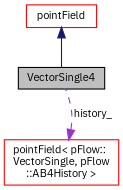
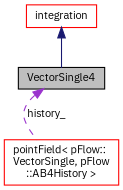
node "pointField": label "pointField" -> "integration"
edge "VectorSingle4" -> "pointField< pFlow:: VectorSingle, pFlow ::AB4History >": reversed
